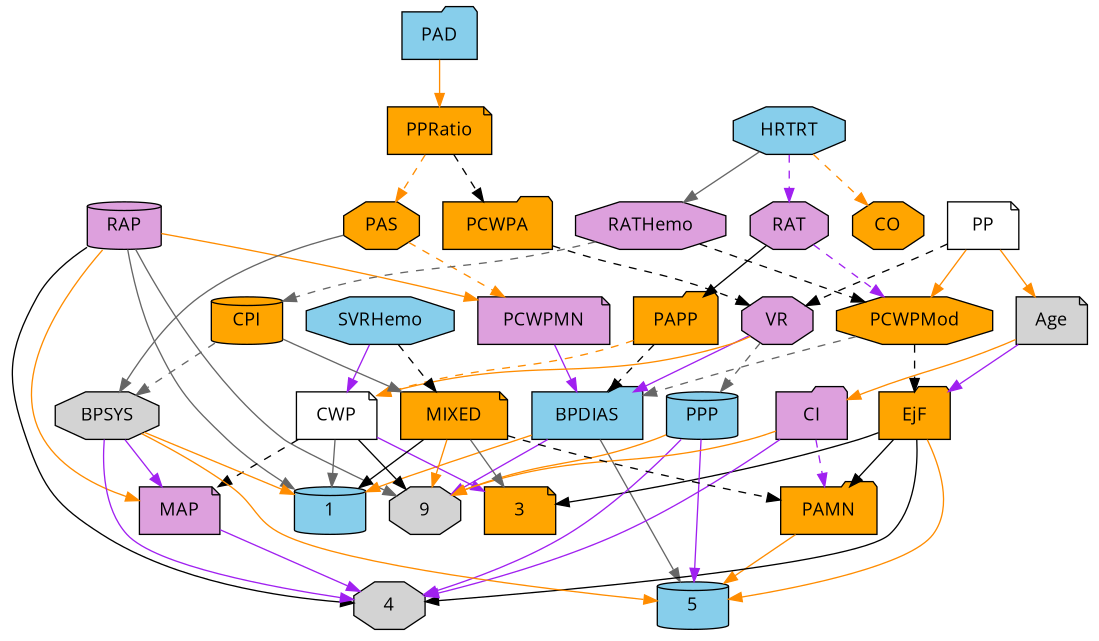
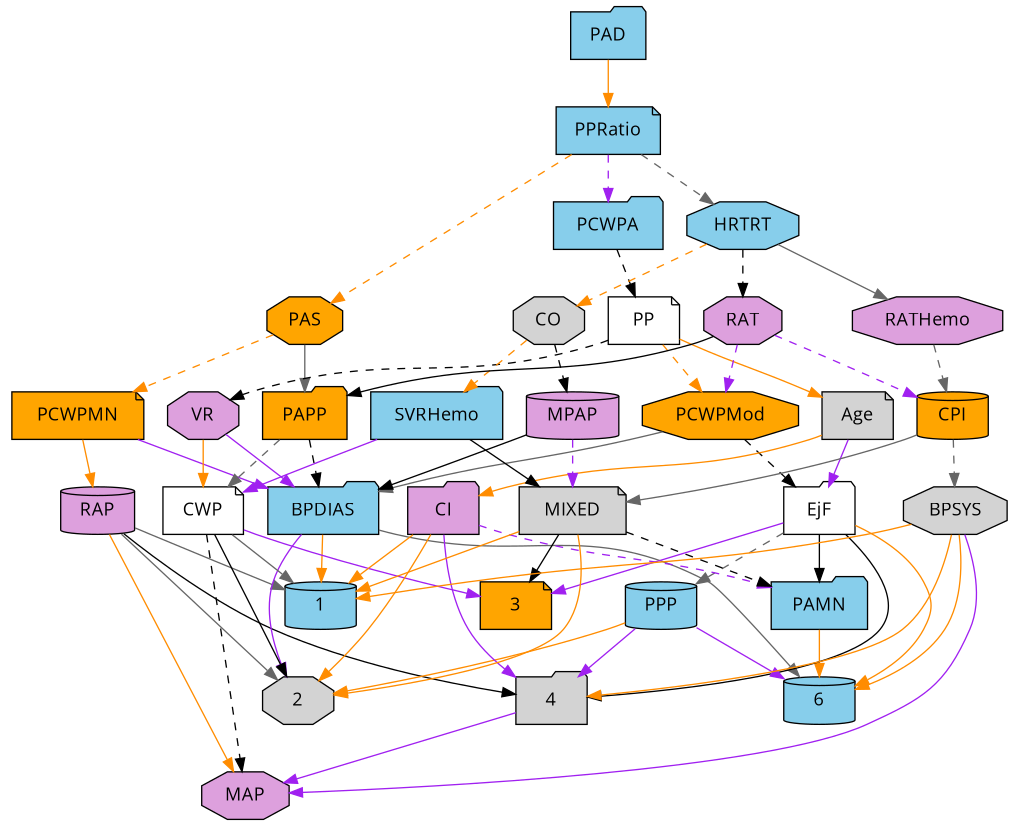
node "PPRatio": fillcolor orange -> skyblue
edge "HRTRT" -> "RAT": color purple -> black
edge "PPRatio" -> "PCWPA": color black -> purple
edge "PPRatio" -> "HRTRT": added
node "PCWPA": fillcolor orange -> skyblue
node "CO": fillcolor orange -> lightgrey
edge "RAP" -> "PCWPMN": reversed
edge "PP" -> "PCWPMod": style solid -> dashed
edge "PCWPA" -> "VR": now "PCWPA" -> "PP"
edge "RATHemo" -> "PCWPMod": removed
edge "PAS" -> "BPSYS": now "PAS" -> "PAPP"
node "SVRHemo": shape octagon -> folder
node "PCWPMN": fillcolor plum -> orange
edge "CO" -> "SVRHemo": added
edge "VR" -> "PPP": now "EjF" -> "PPP"
edge "PAPP" -> "CWP": color darkorange -> gray40
edge "SVRHemo" -> "MIXED": style dashed -> solid
edge "PCWPMod" -> "BPDIAS": style dashed -> solid
edge "RAT" -> "CPI": added
node "MIXED": fillcolor orange -> lightgrey
node "MPAP": added
node "EjF": fillcolor orange -> white
edge "MIXED" -> "1": color black -> darkorange
edge "MIXED" -> "3": color gray40 -> black
edge "EjF" -> "3": color black -> purple
node "MAP": shape note -> octagon
node "9": label "9" -> "2"
node "PAMN": fillcolor orange -> skyblue
edge "CI" -> "1": added
edge "MAP" -> "4": reversed
edge "BPSYS" -> "4": color purple -> darkorange
node "4": shape octagon -> folder
node "5": label "5" -> "6"
